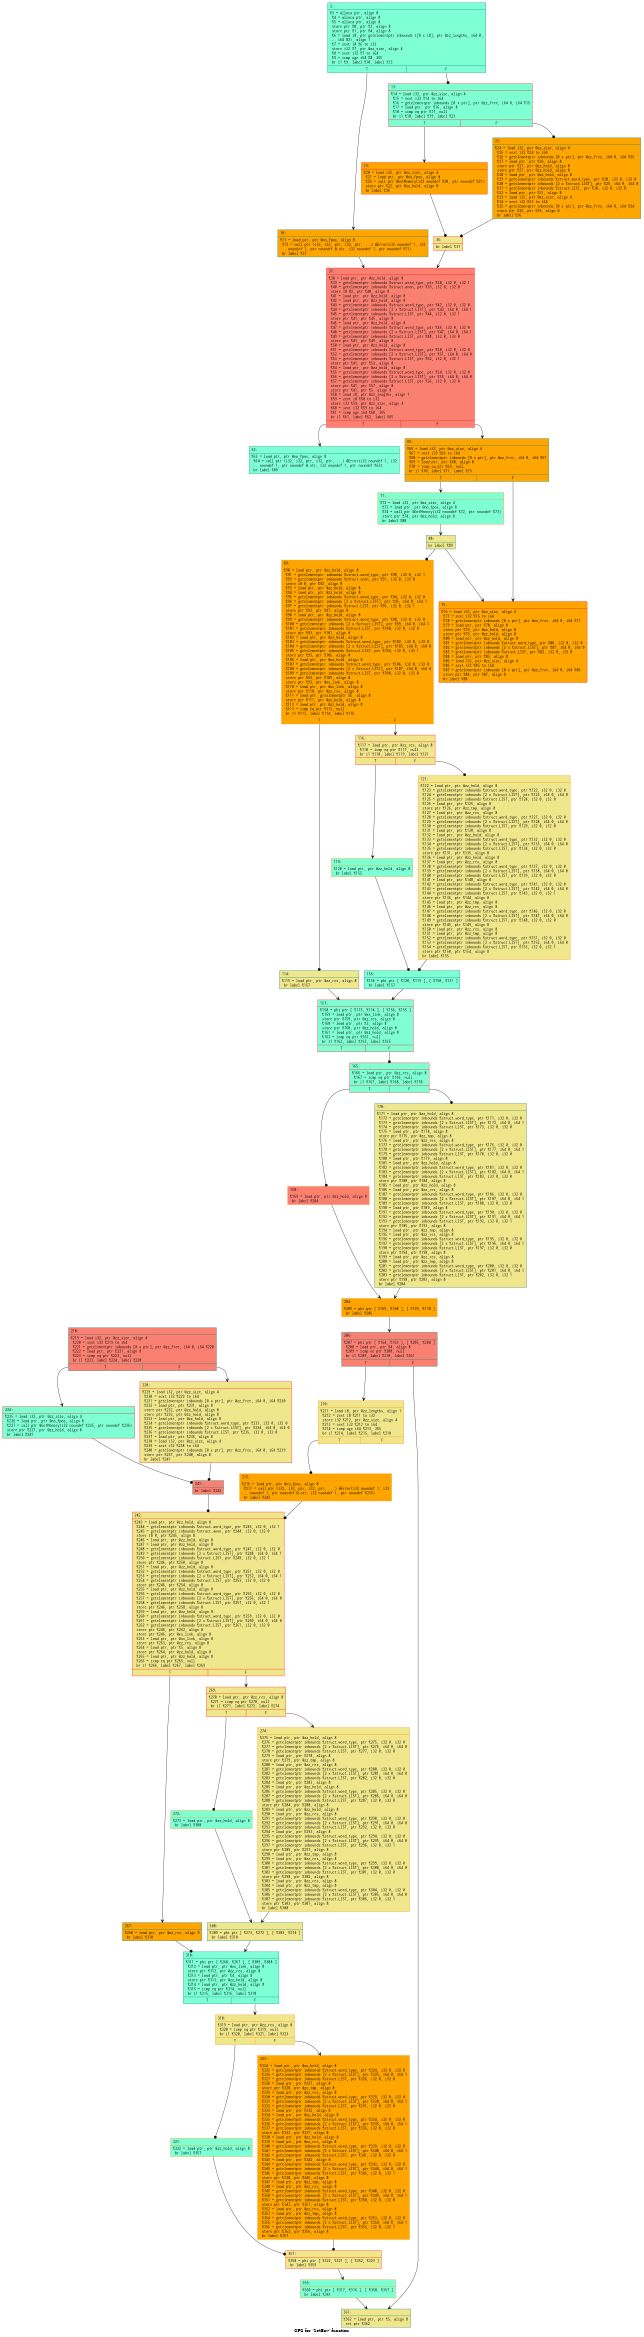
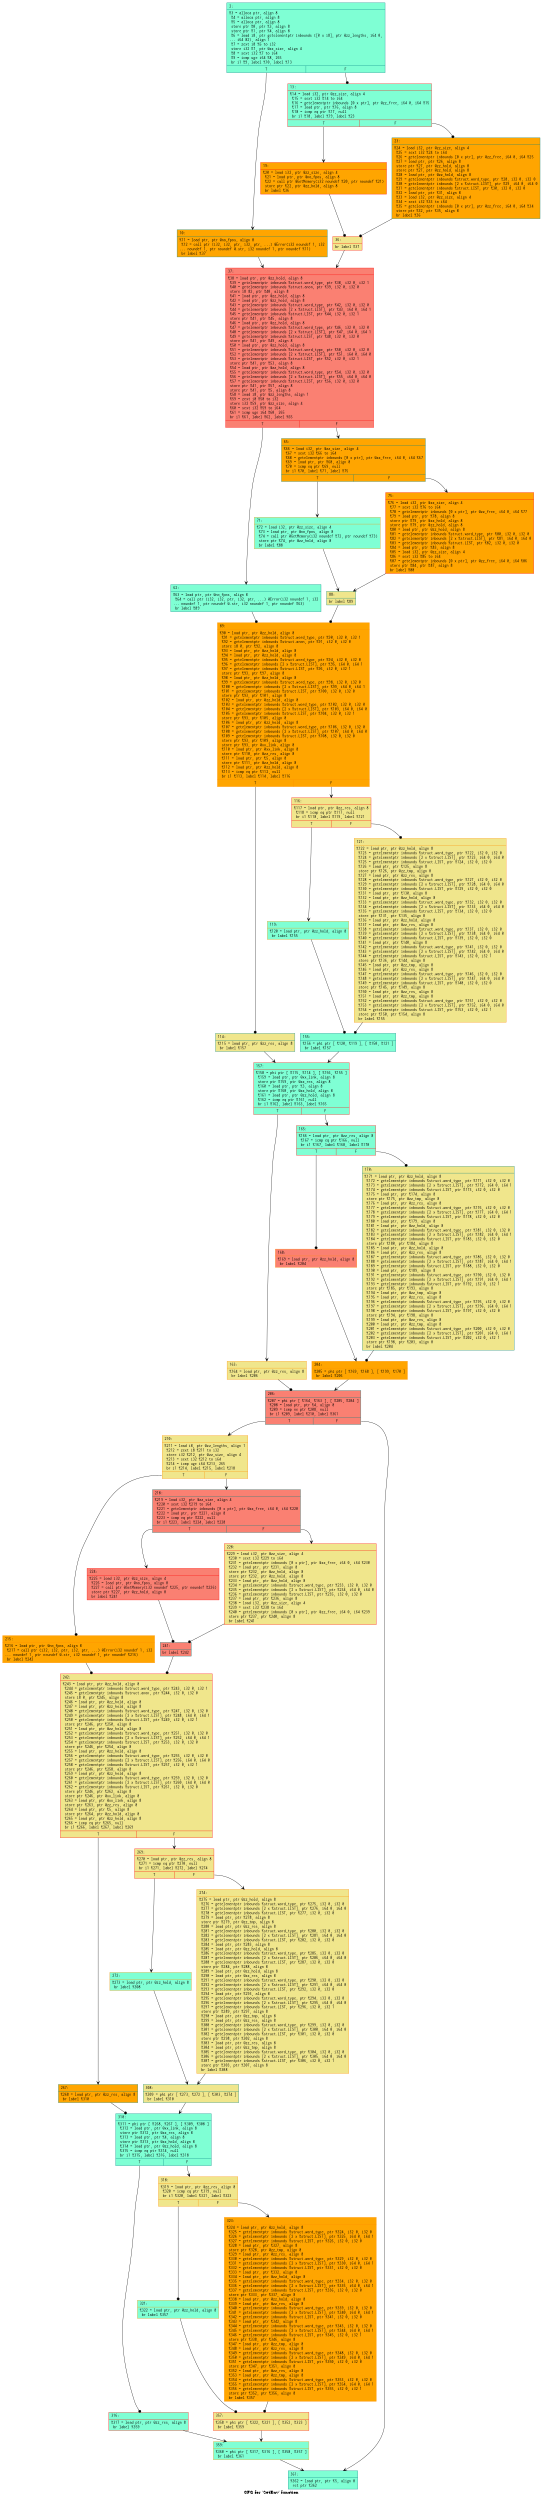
edge "88:" -> "75:": reversed
edge "62:" -> "89:": added
node "89:": text "%111 = load ptr, getelementptr %5, align 8" -> "%111 = load ptr, ptr %5, align 8"
edge "157:" -> "165:": arrowhead dot -> vee
edge "170:" -> "204:": arrowhead vee -> dot
node "163:": added
node "224:": fillcolor aquamarine -> salmon
edge "210:" -> "218:": added
edge "269:" -> "272:": arrowhead dot -> vee
node "361:": fillcolor khaki -> aquamarine
node "316:": added
